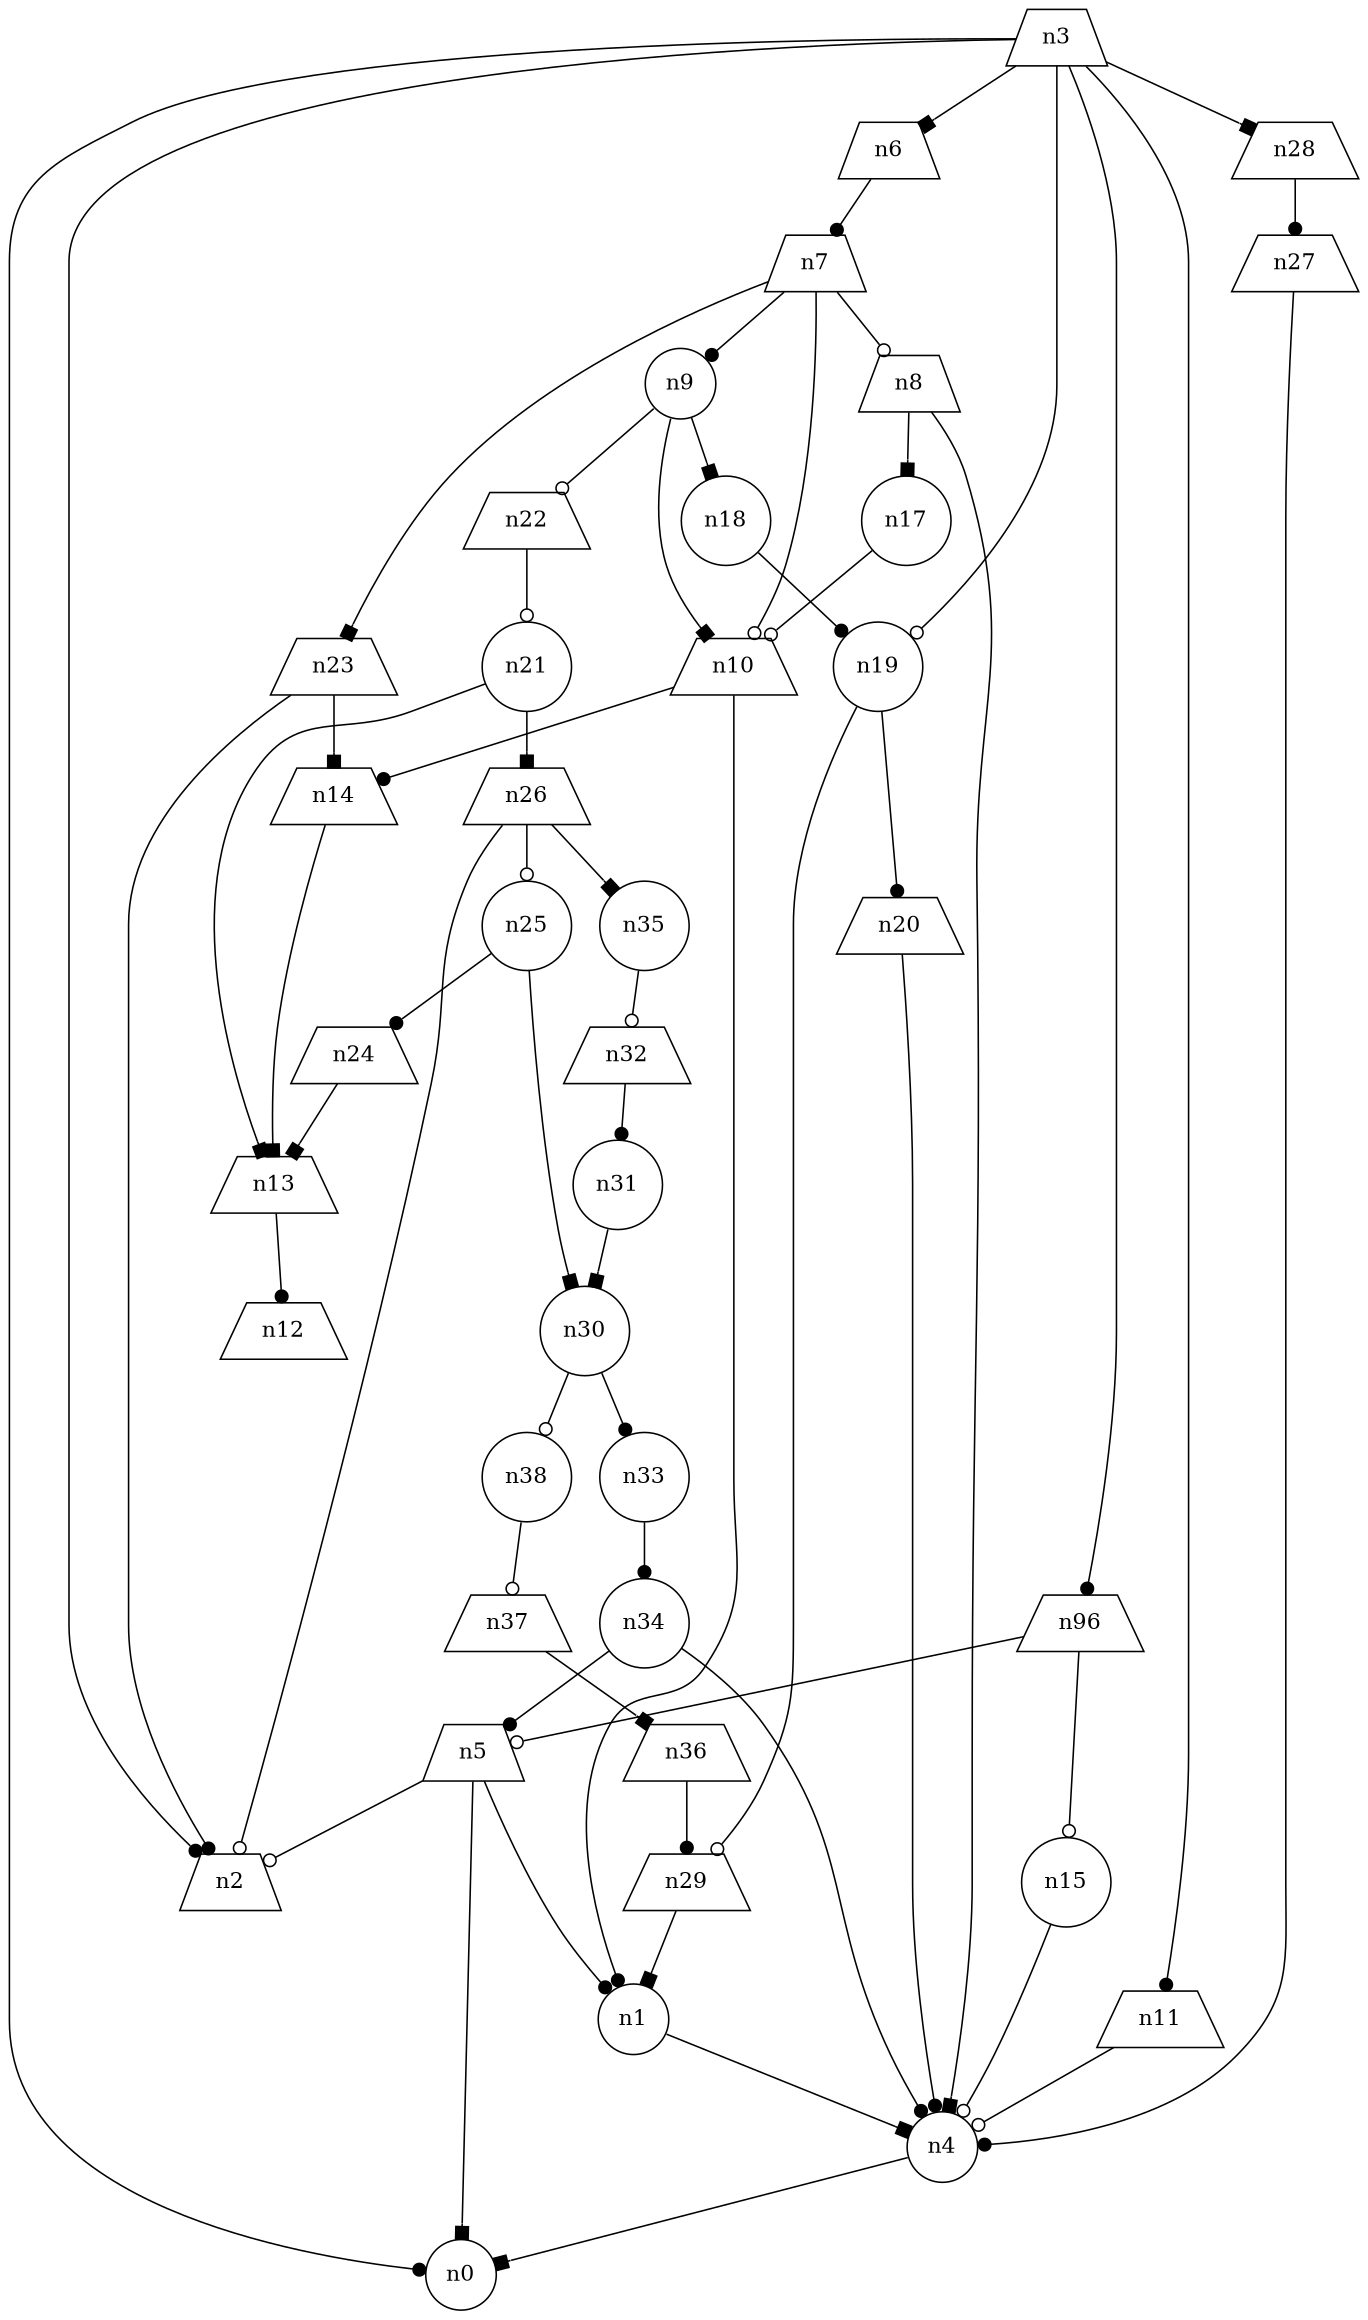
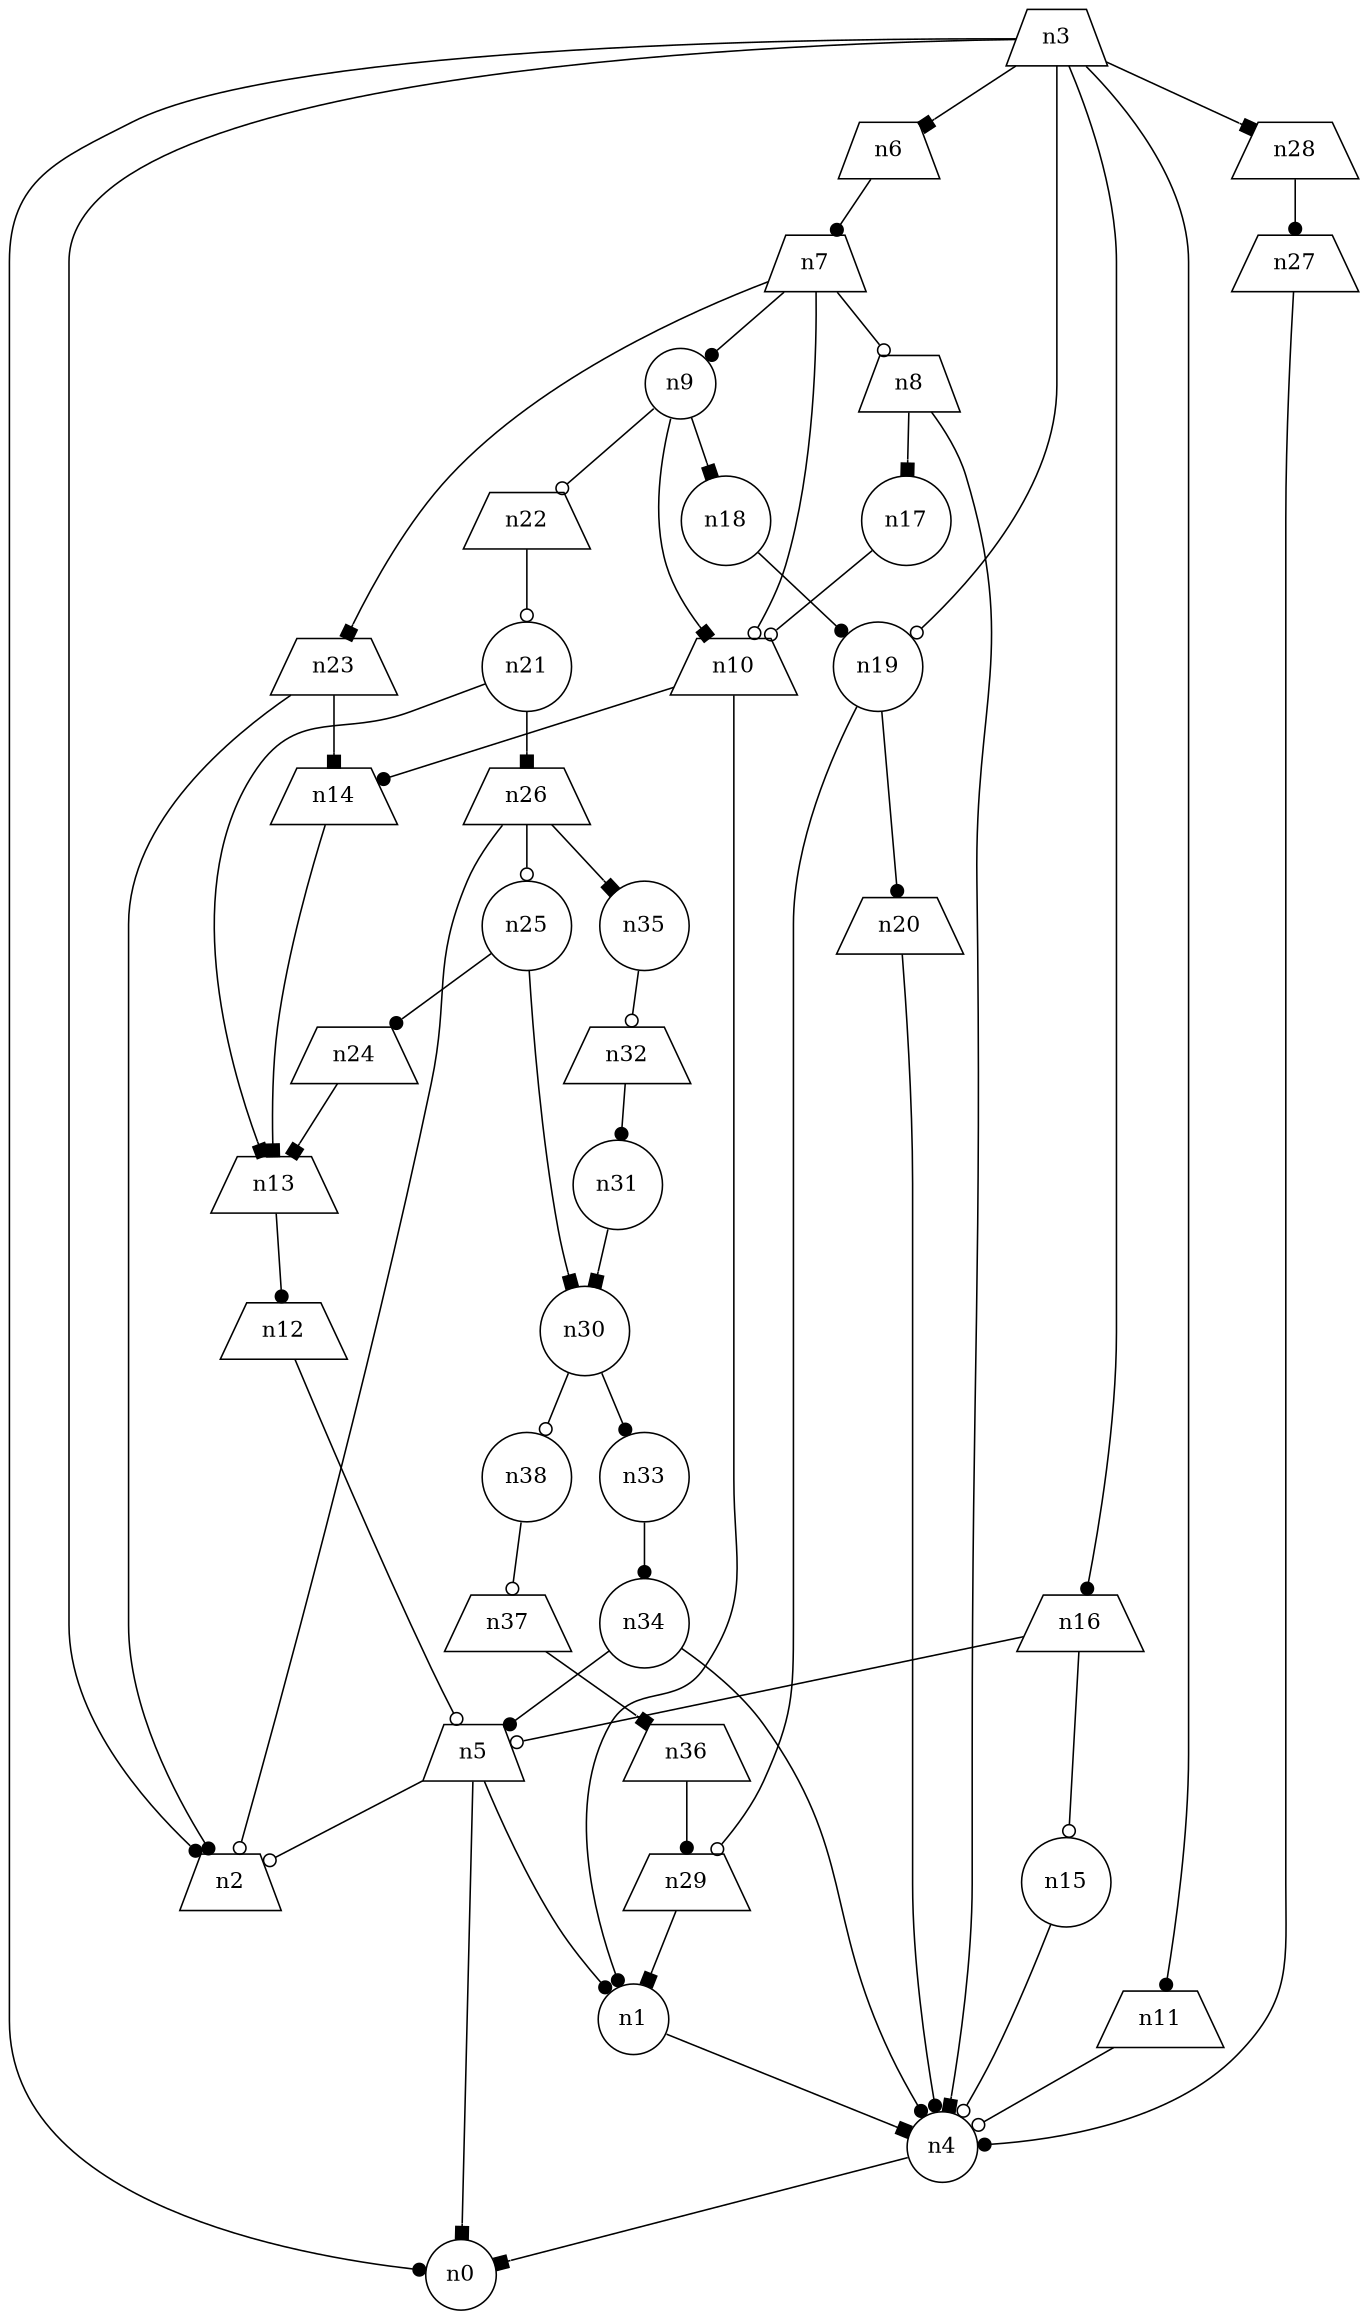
edge "n12" -> "n5": added
node "n96": label "n96" -> "n16"
